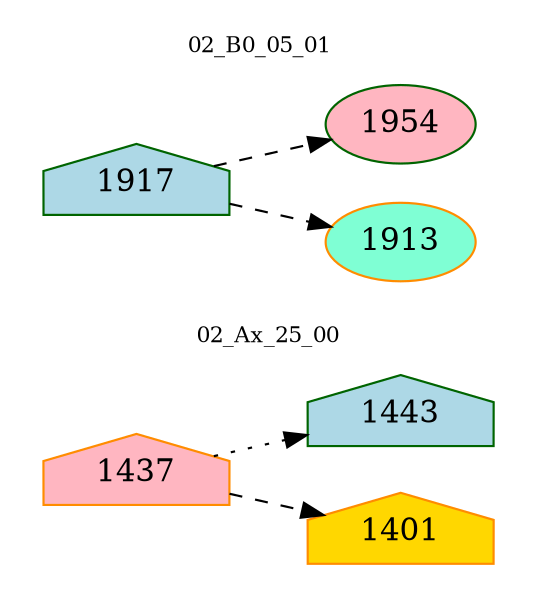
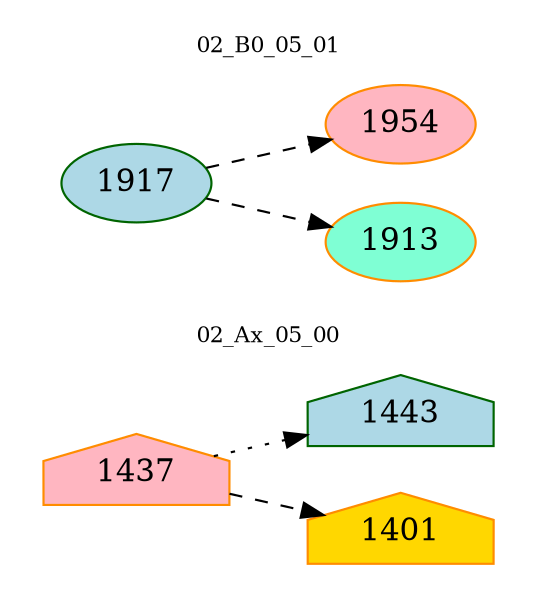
node "1954": color darkgreen -> darkorange
node "1917": shape house -> ellipse
cluster "02_Ax_25_00": label "02_Ax_25_00" -> "02_Ax_05_00"
